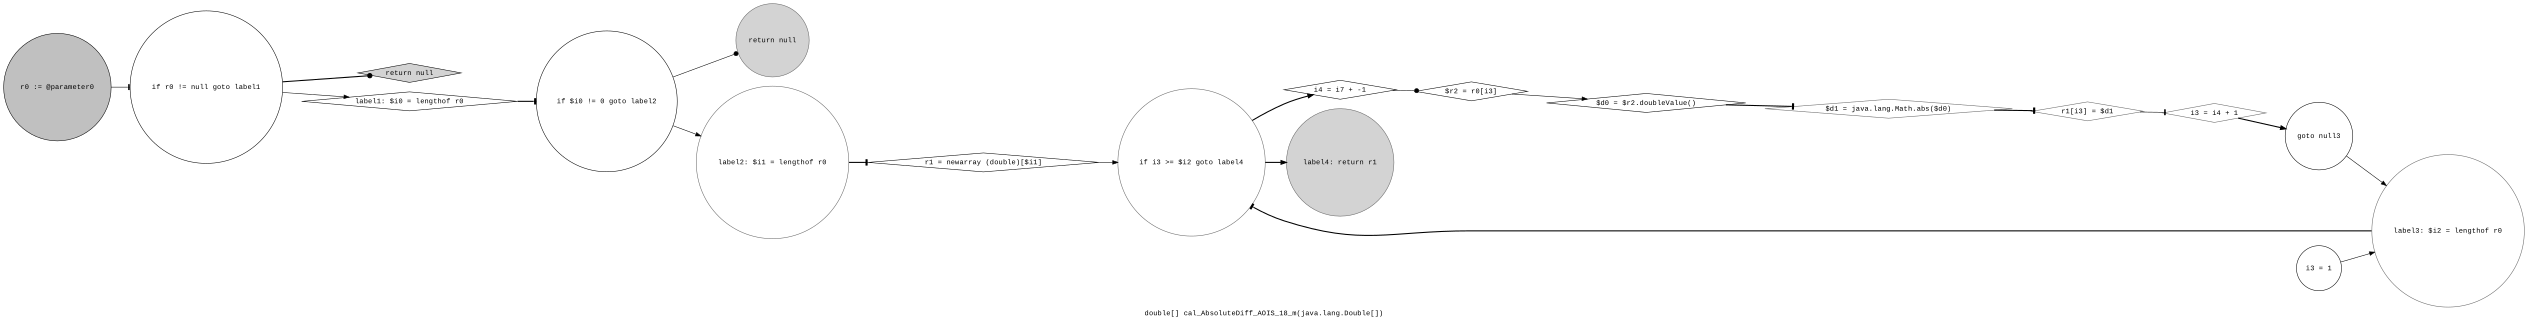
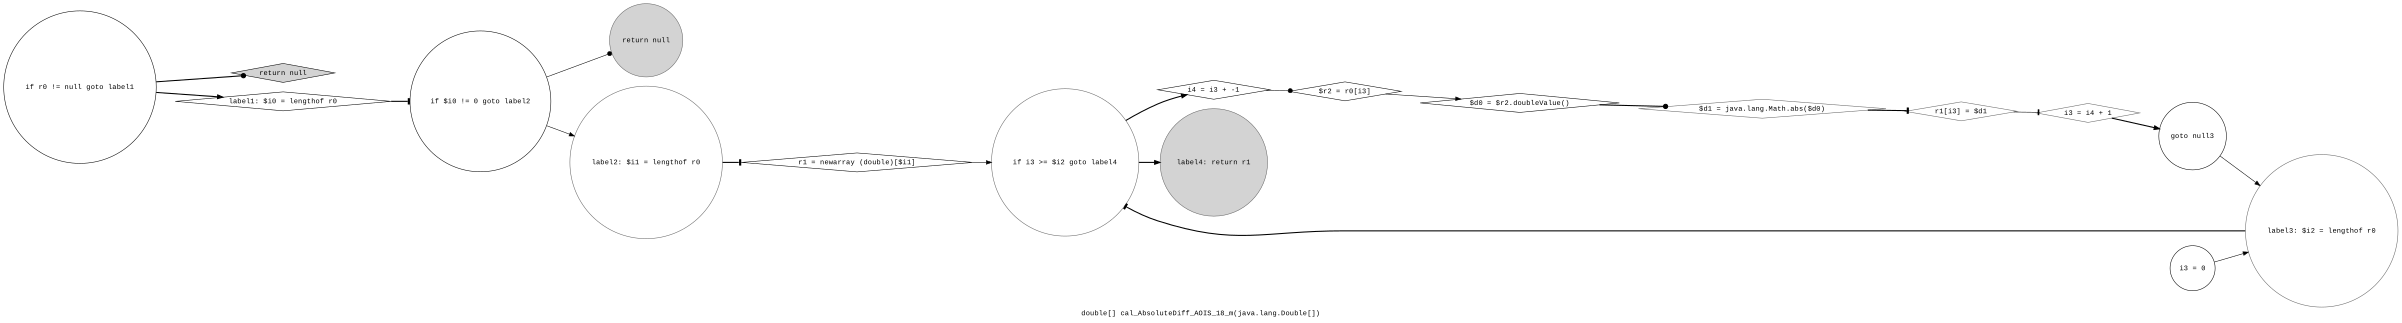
node "r0 := @parameter0": removed
node "i4 = i7 + -1": label "i4 = i7 + -1" -> "i4 = i3 + -1"
edge "if r0 != null goto label1" -> "label1: $i0 = lengthof r0": style solid -> bold
edge "$d0 = $r2.doubleValue()" -> "$d1 = java.lang.Math.abs($d0)": arrowhead tee -> dot
node "i3 = 1": label "i3 = 1" -> "i3 = 0"
